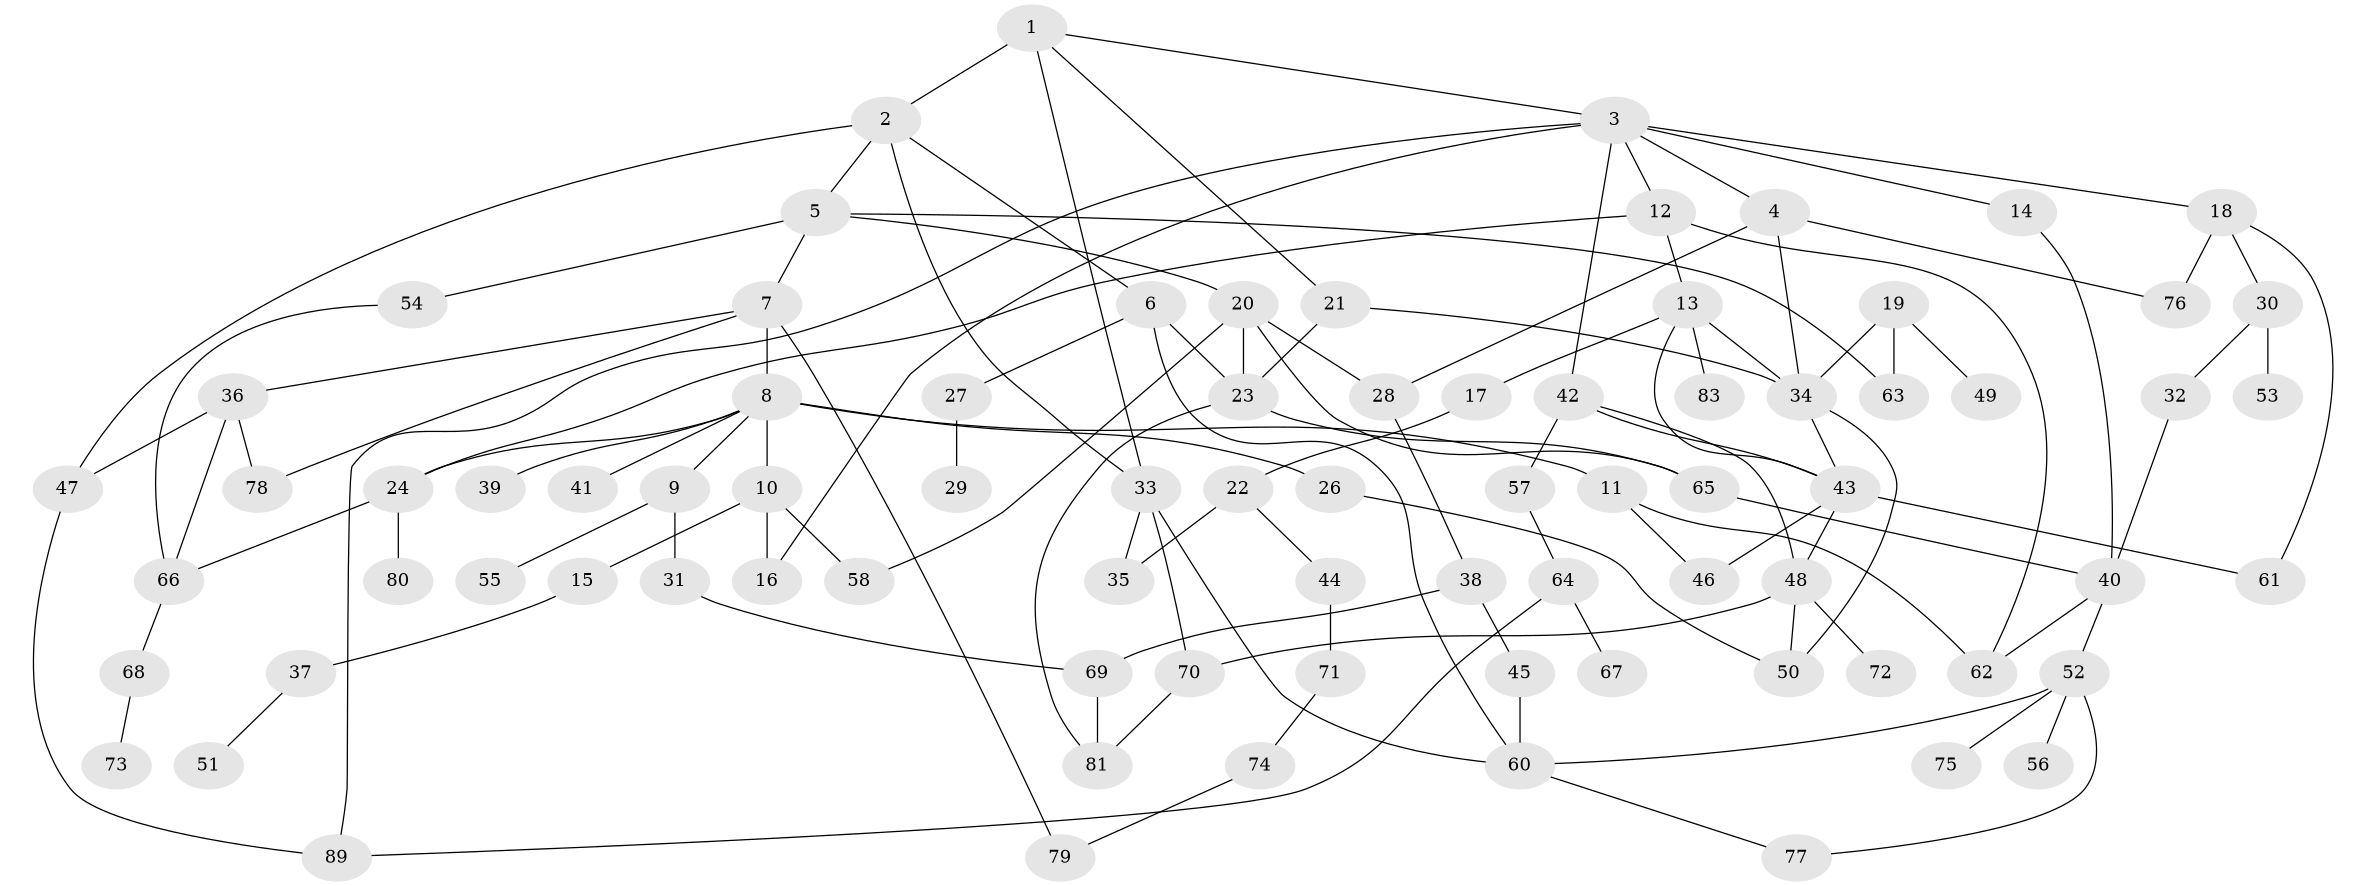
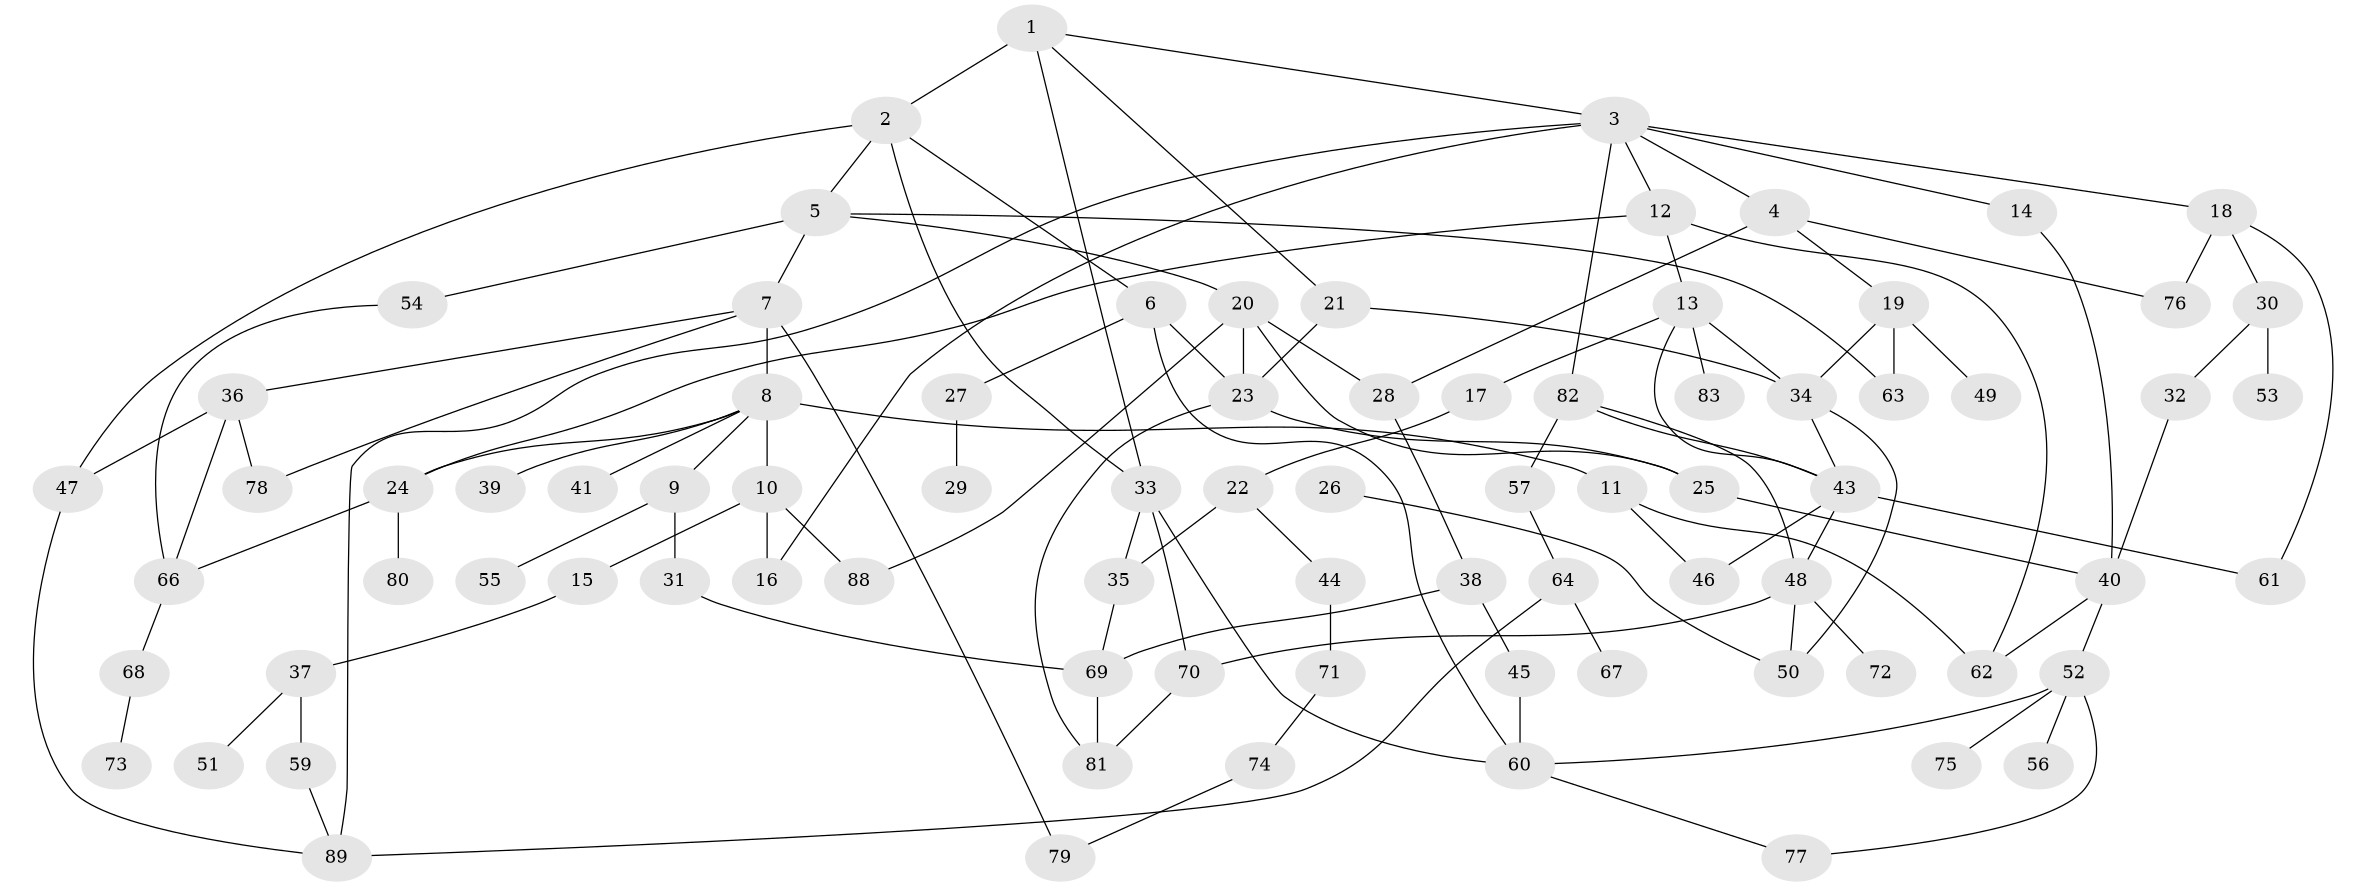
edge "4" -- "34": now "4" -- "19"
node "42": label "42" -> "82"
edge "8" -- "26": removed
node "65": label "65" -> "25"
node "58": label "58" -> "88"
edge "35" -- "69": added
node "59": added
